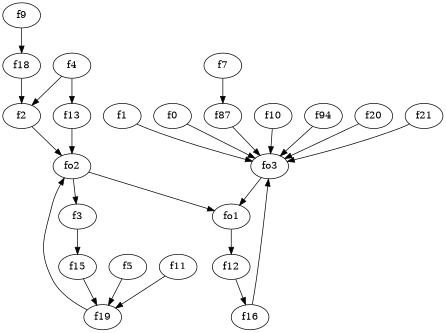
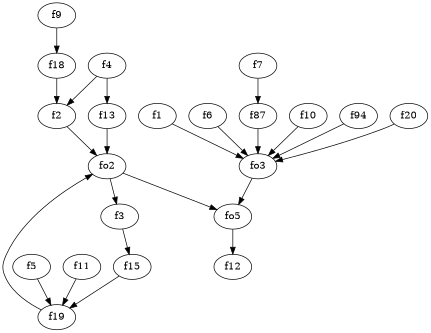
node "f0": label "f0" -> "f6"
node "f21": removed
node "fo1": label "fo1" -> "fo5"
node "f16": removed
